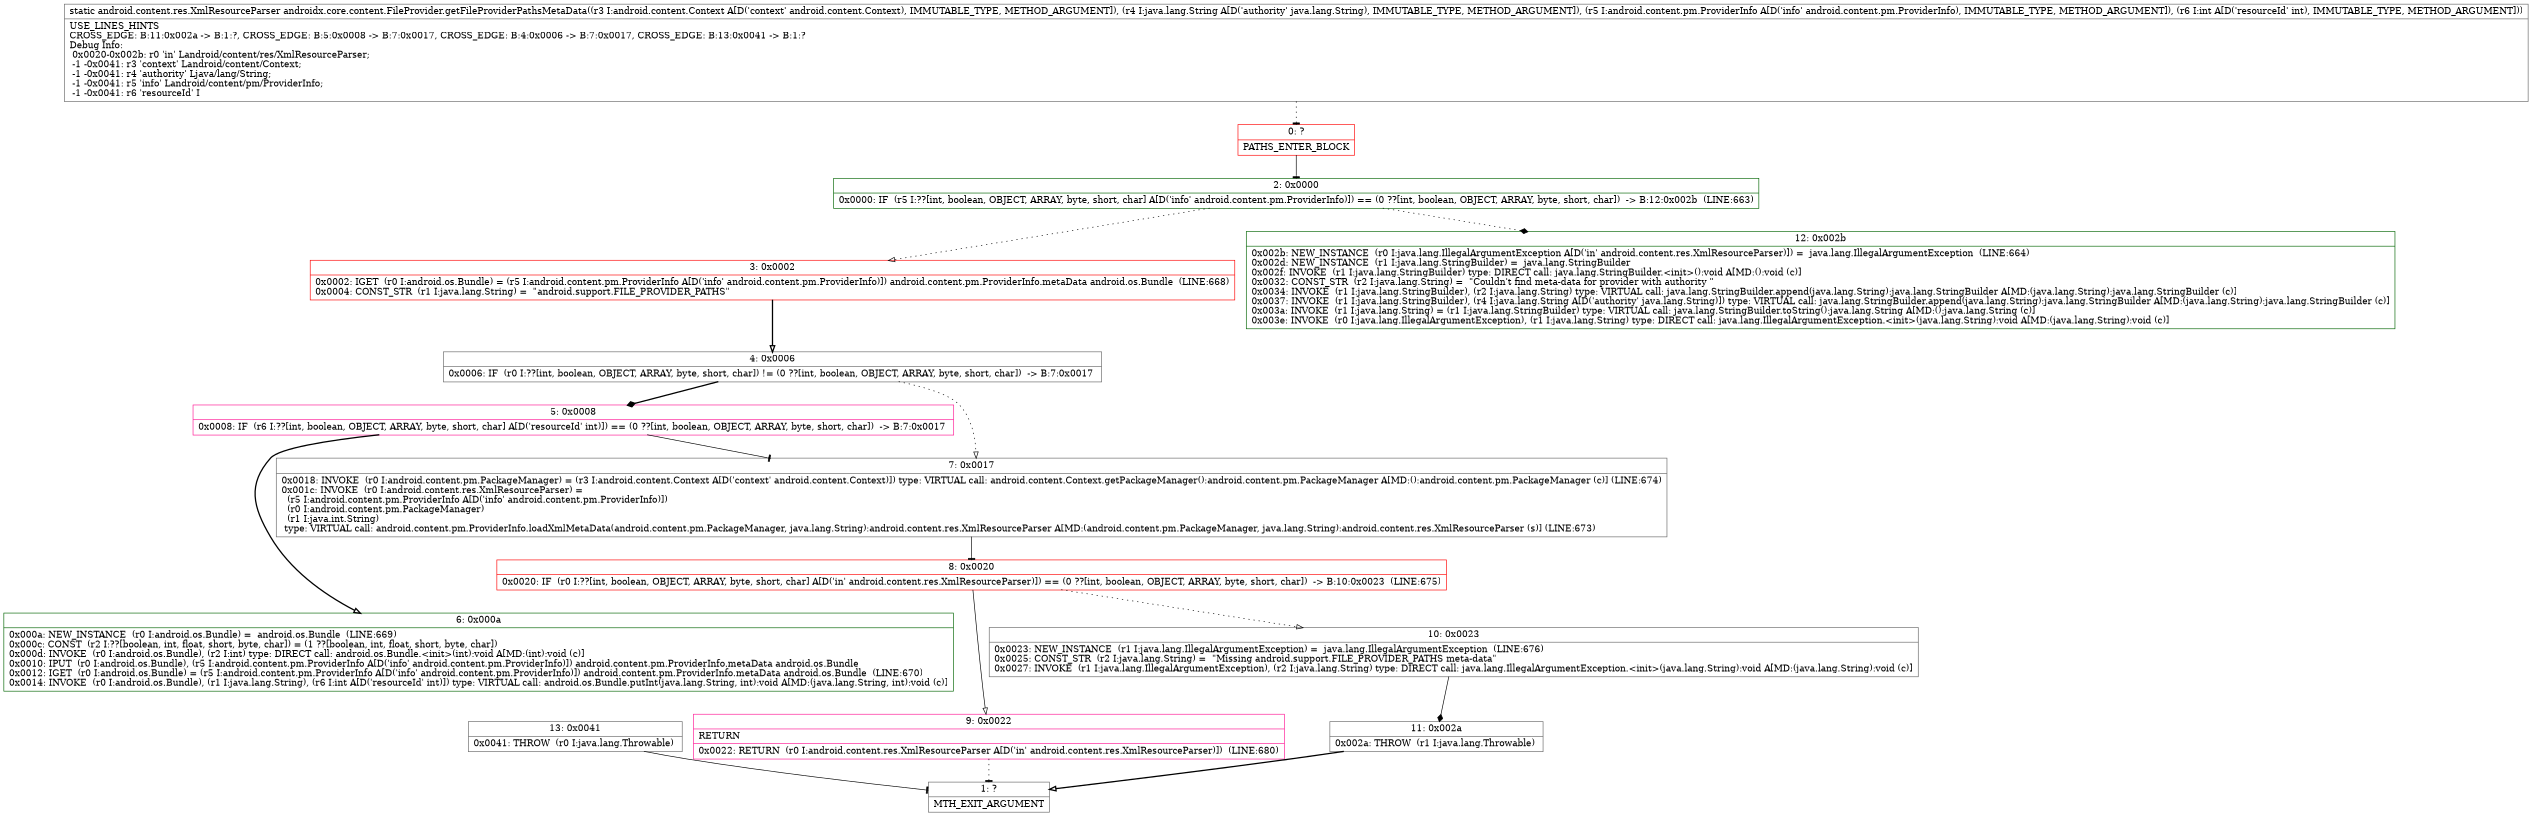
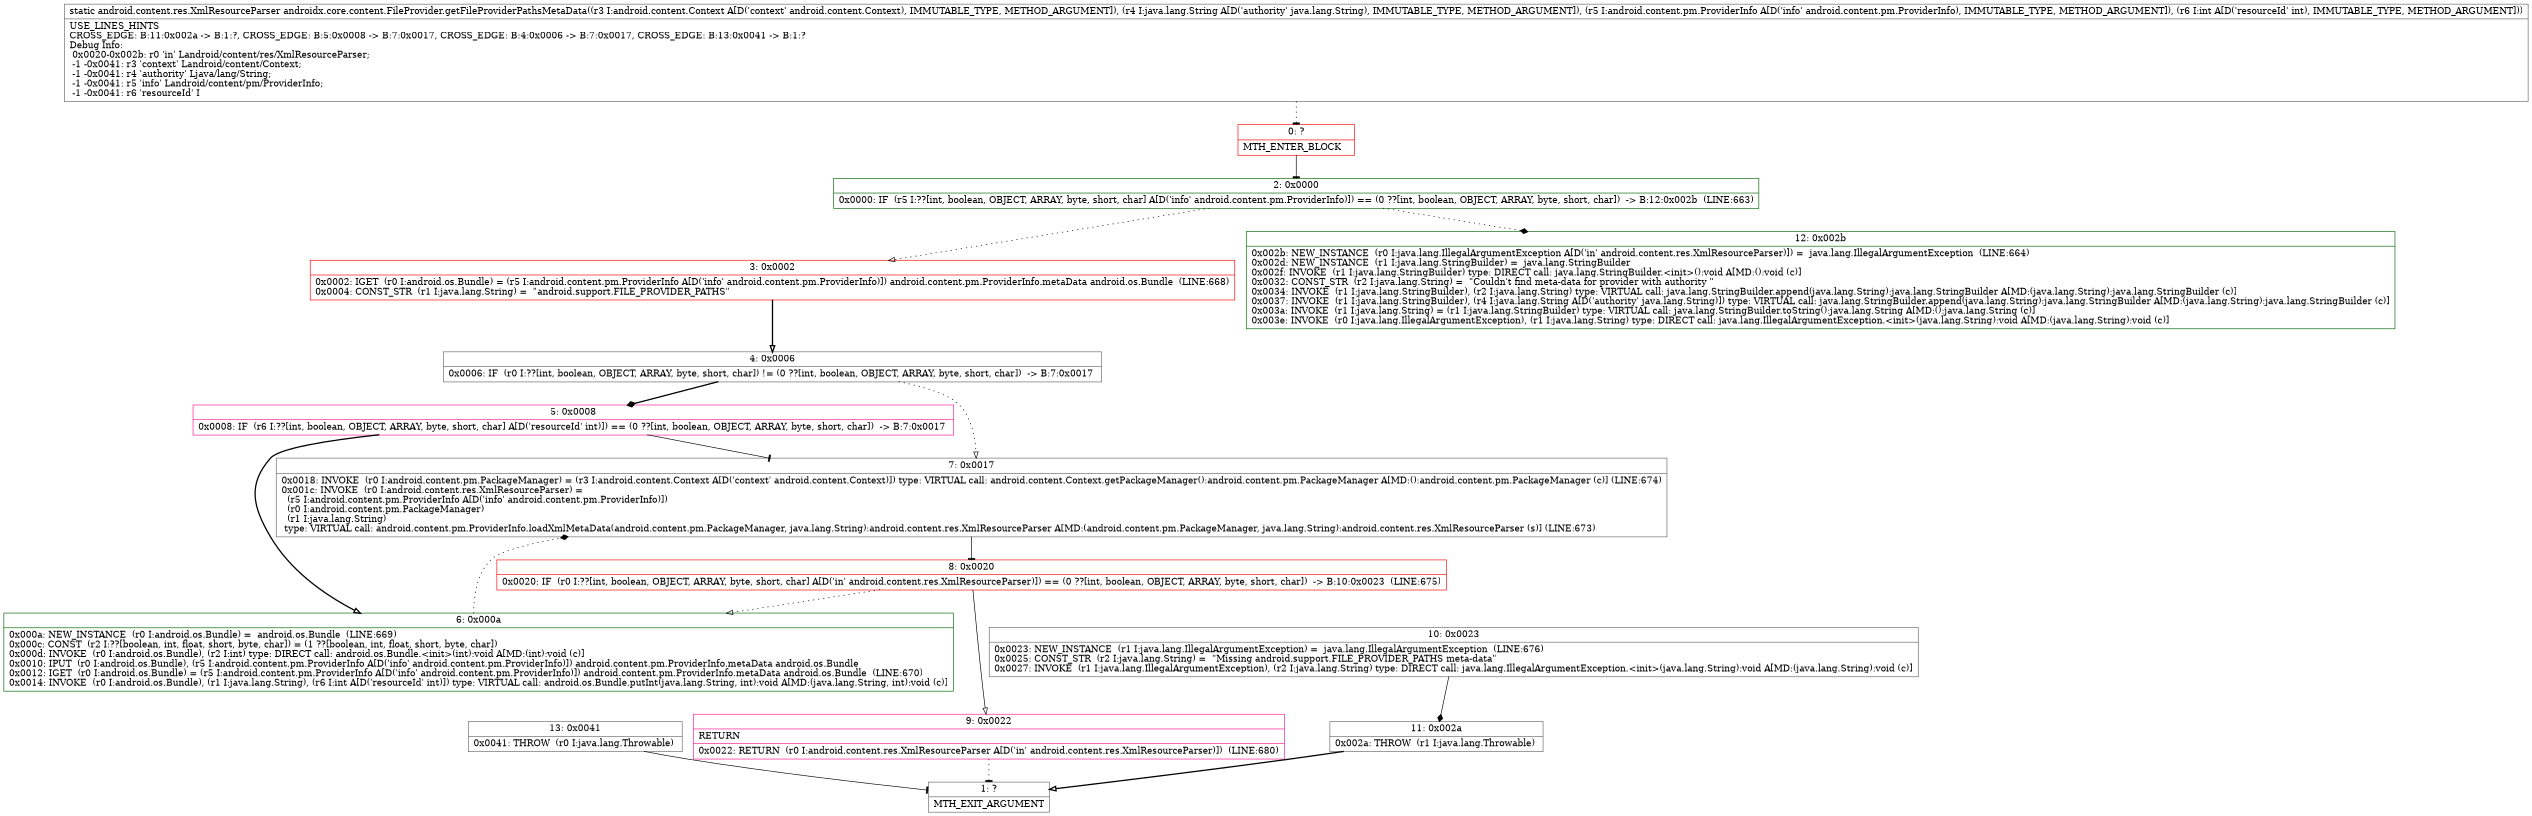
node "0: ?": text "PATHS_ENTER_BLOCK" -> "MTH_ENTER_BLOCK"
node "7: 0x0017": text "(r1 I:java.int.String)" -> "(r1 I:java.lang.String)"
edge "6: 0x000a" -> "7: 0x0017": added
edge "8: 0x0020" -> "10: 0x0023": now "8: 0x0020" -> "6: 0x000a"
